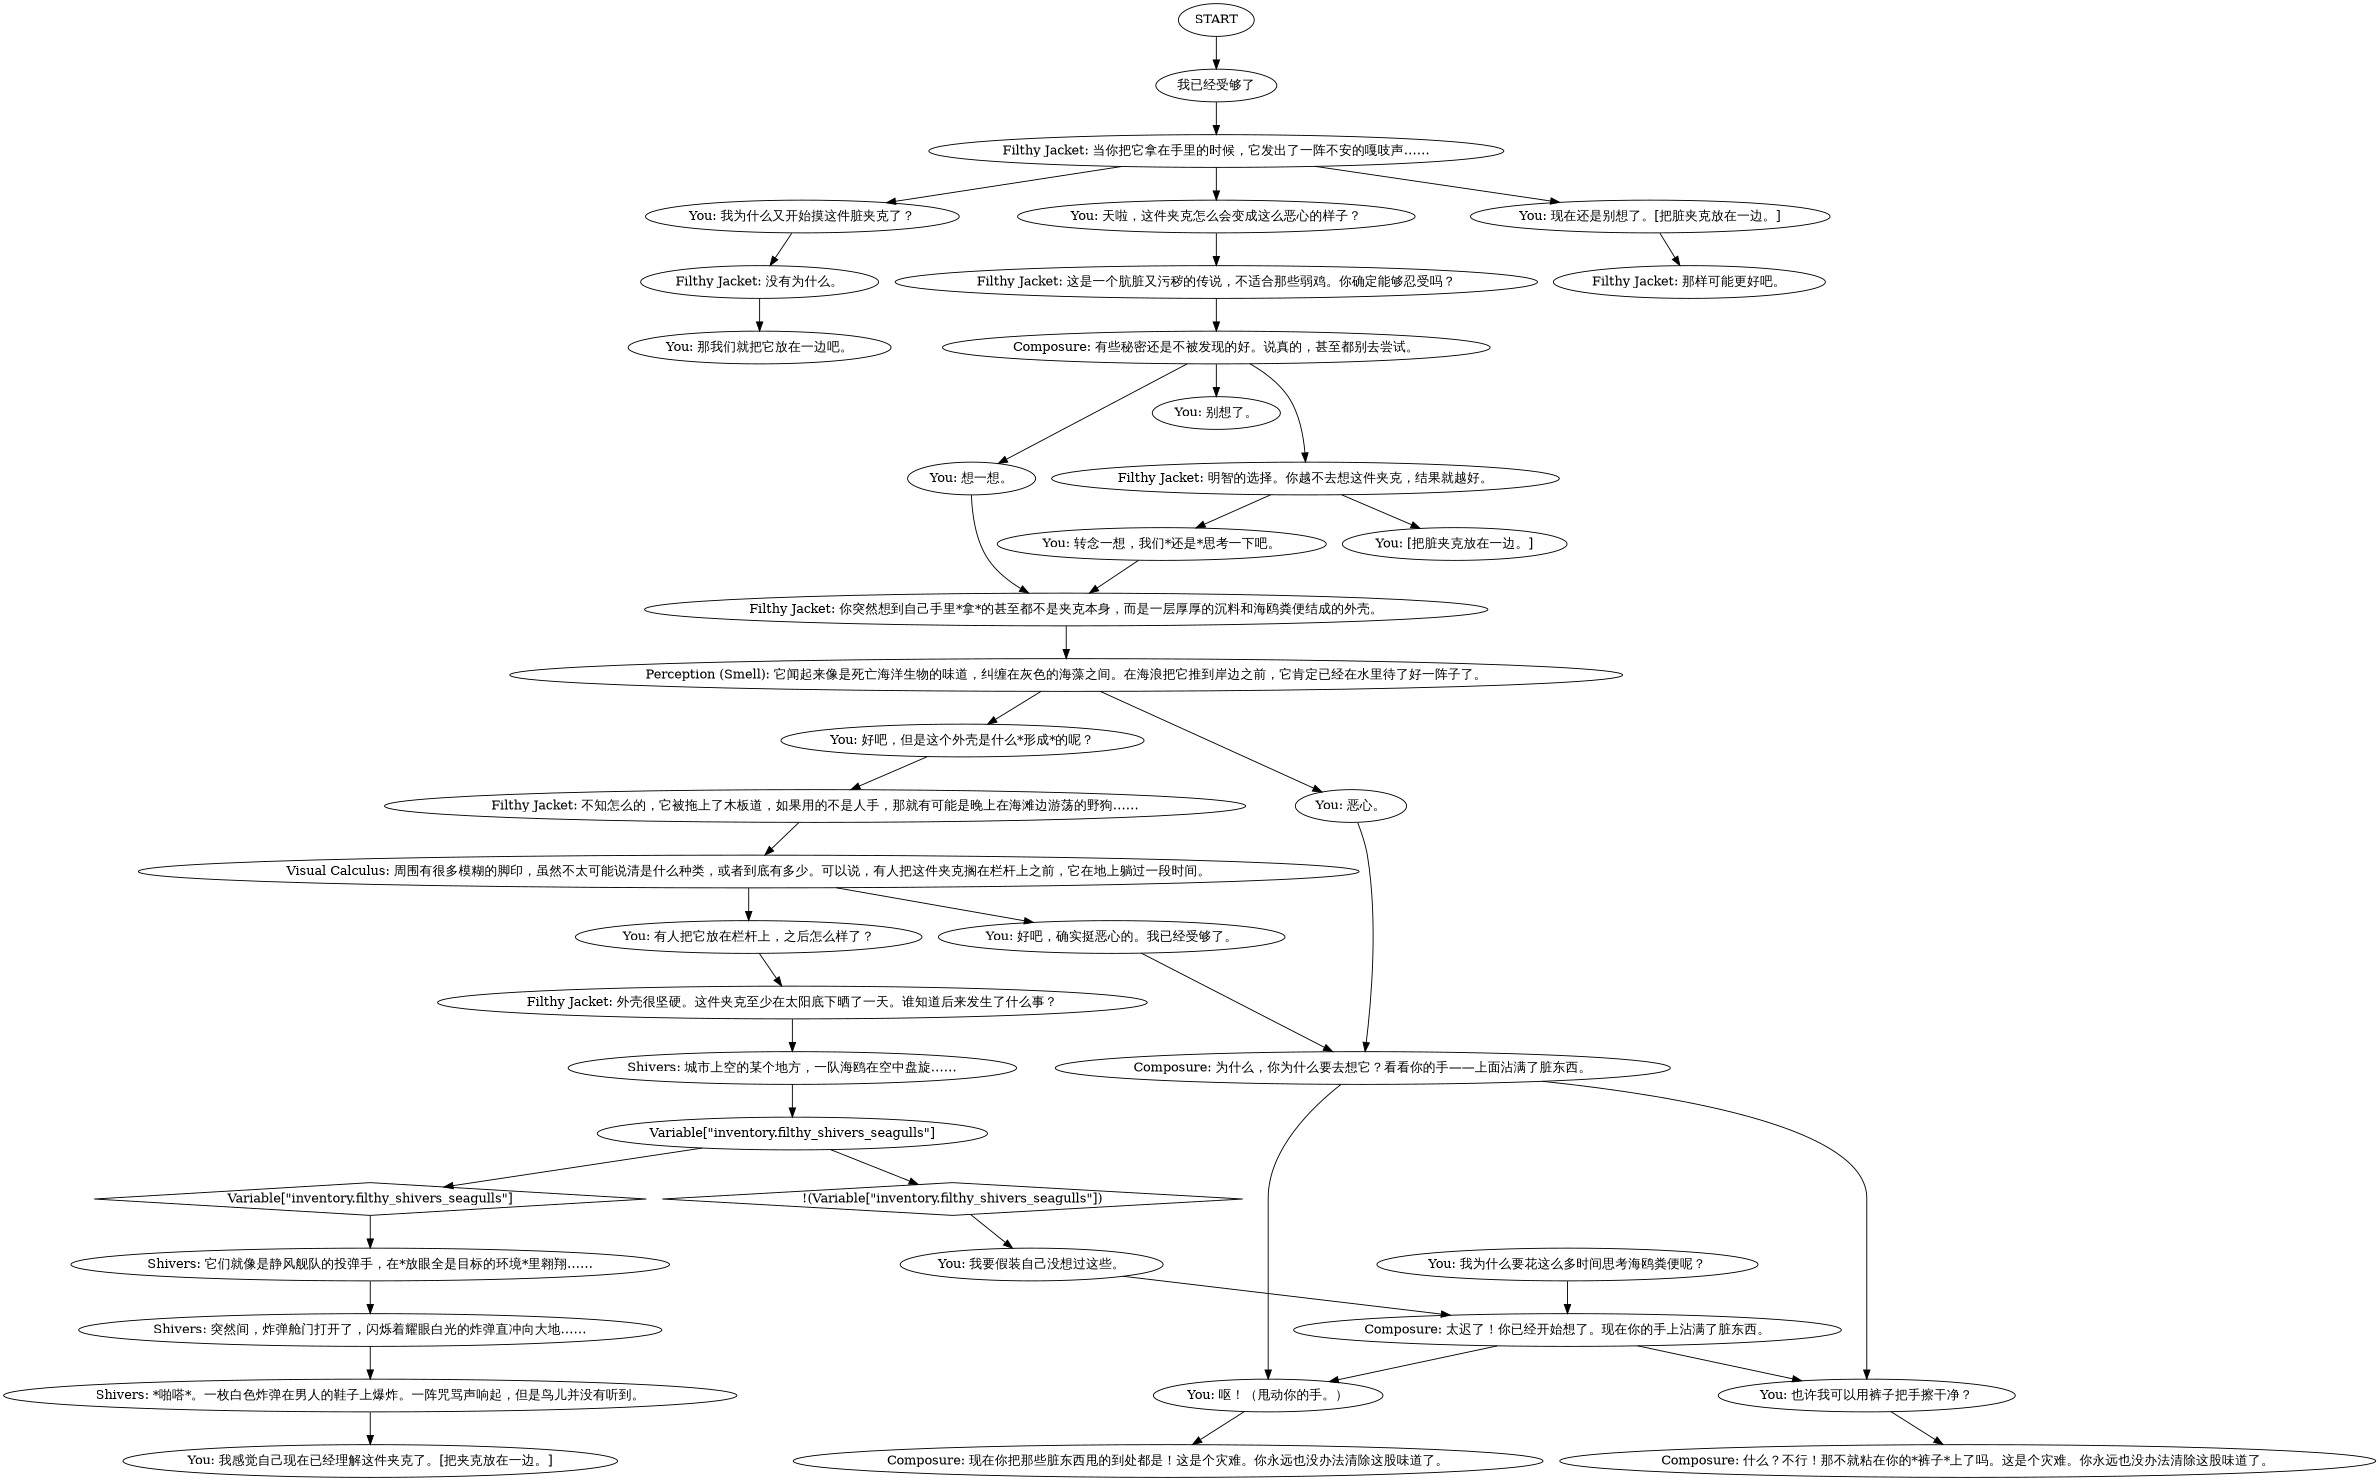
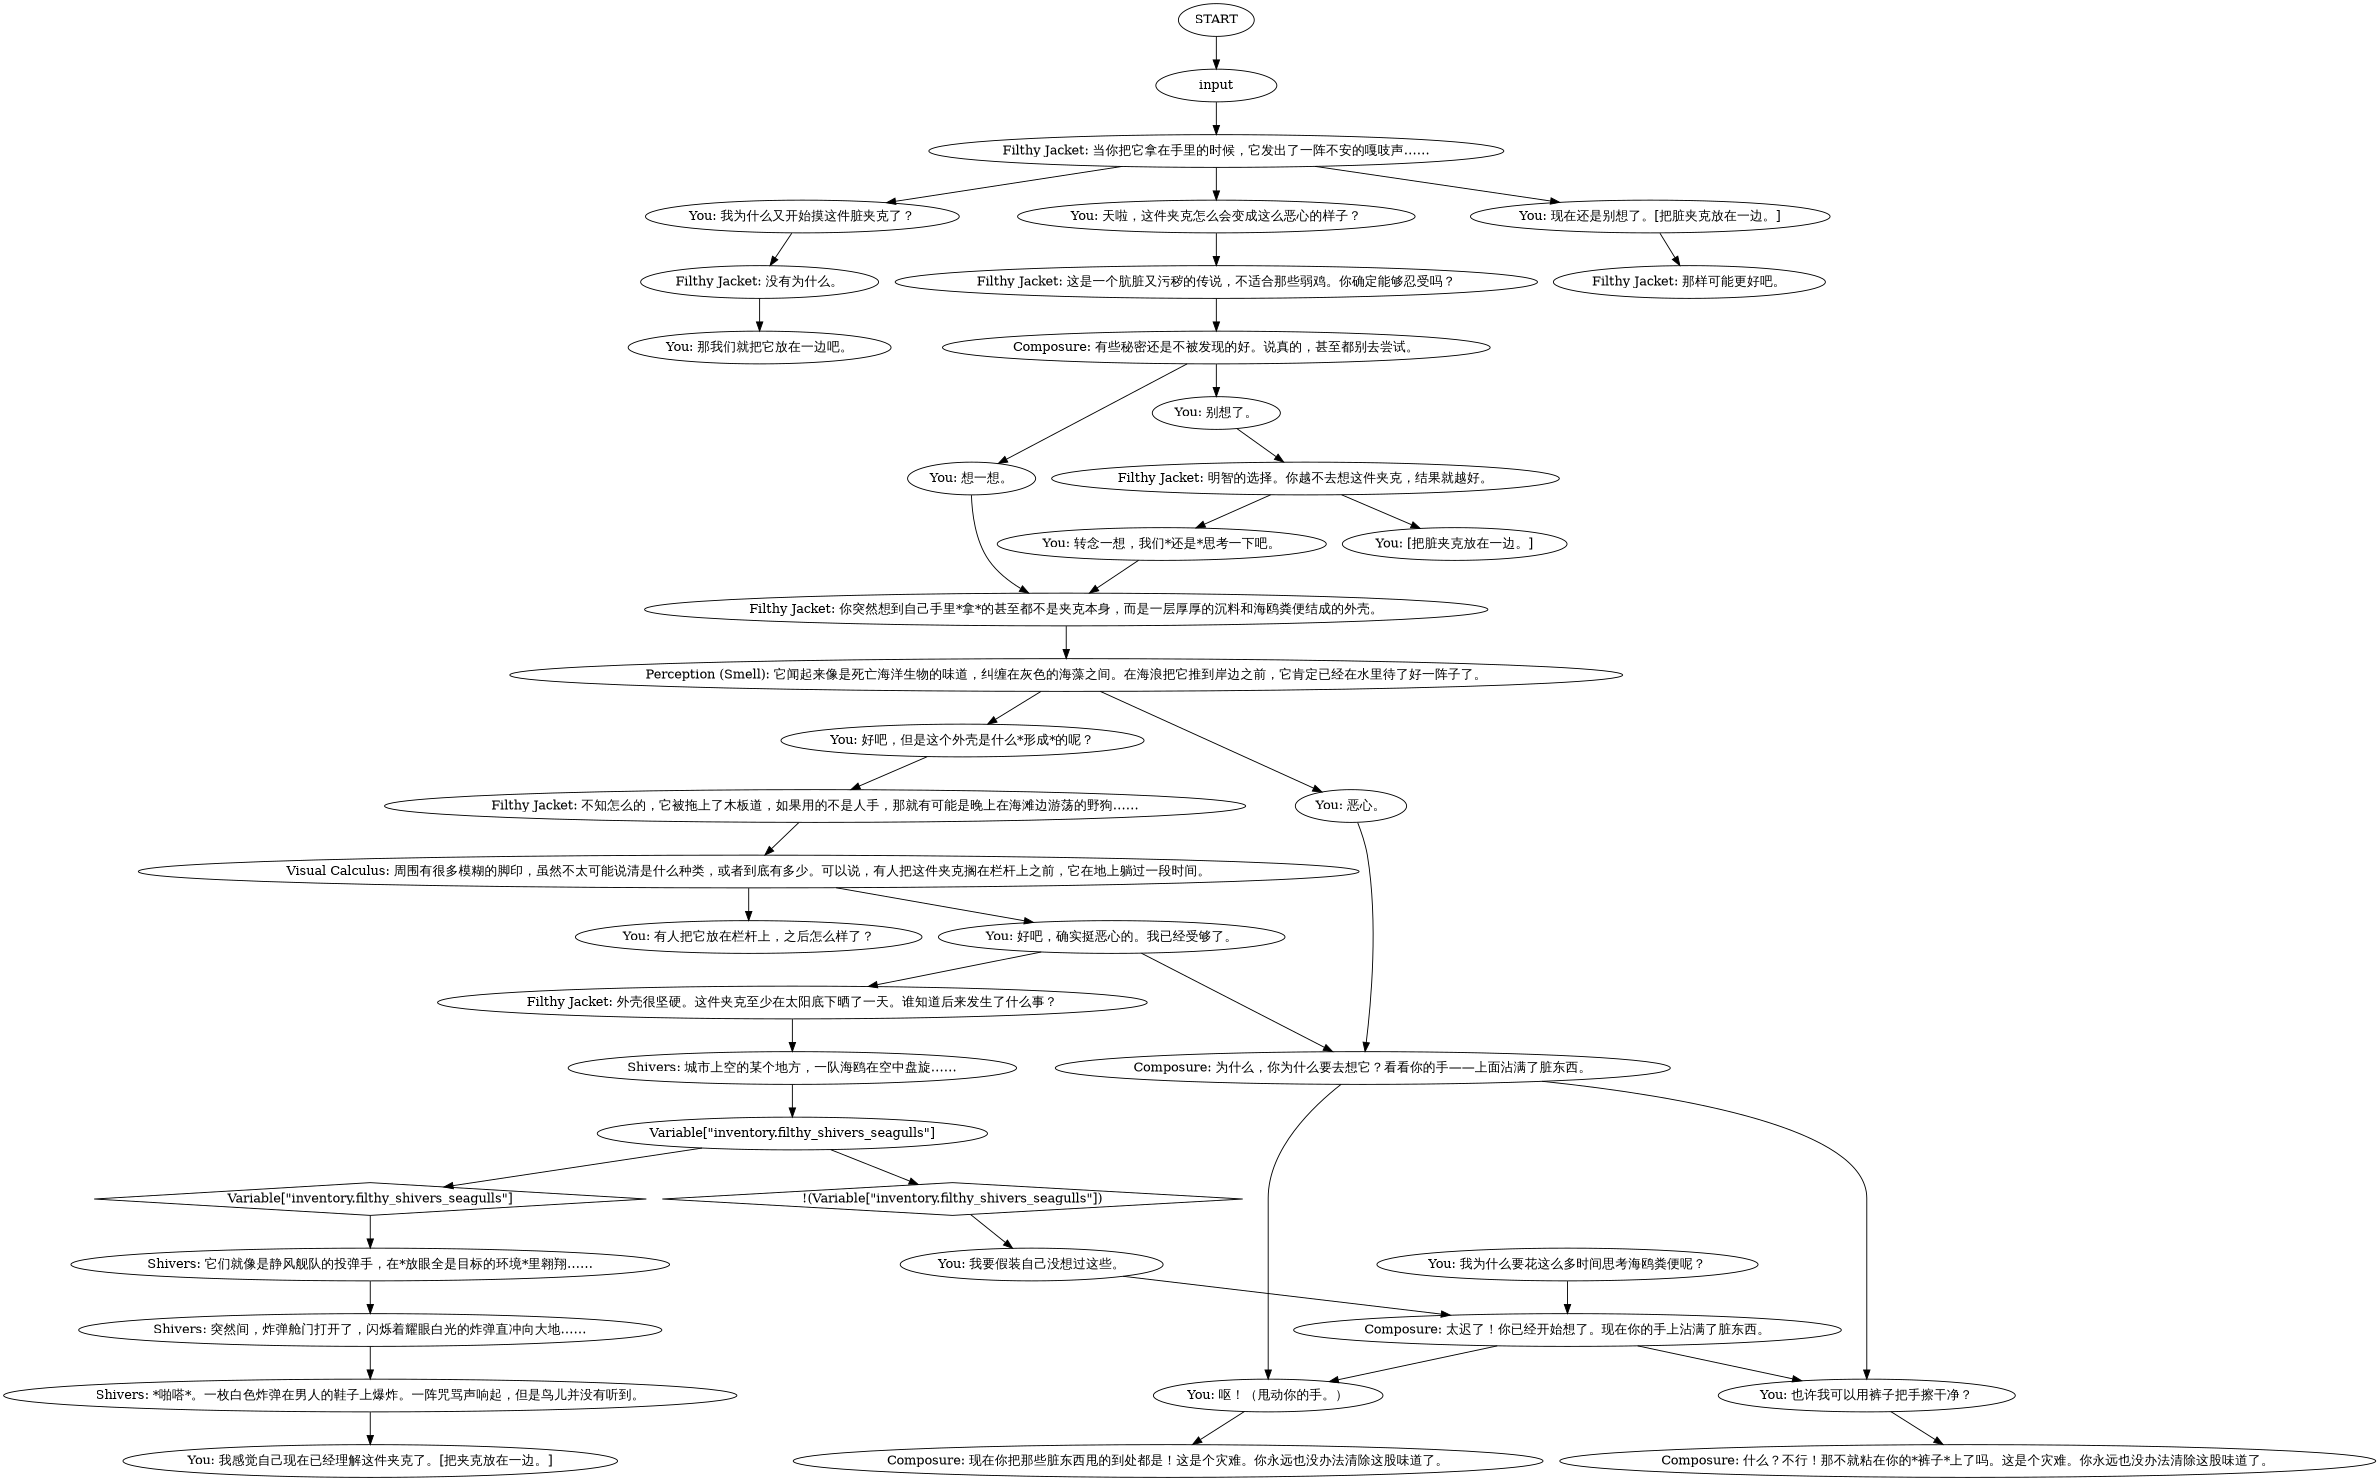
node "我已经受够了": label "我已经受够了" -> "input"
edge "Composure: 有些秘密还是不被发现的好。说真的，甚至都别去尝试。" -> "Filthy Jacket: 明智的选择。你越不去想这件夹克，结果就越好。": now "You: 别想了。" -> "Filthy Jacket: 明智的选择。你越不去想这件夹克，结果就越好。"
edge "You: 有人把它放在栏杆上，之后怎么样了？" -> "Filthy Jacket: 外壳很坚硬。这件夹克至少在太阳底下晒了一天。谁知道后来发生了什么事？": now "You: 好吧，确实挺恶心的。我已经受够了。" -> "Filthy Jacket: 外壳很坚硬。这件夹克至少在太阳底下晒了一天。谁知道后来发生了什么事？"
